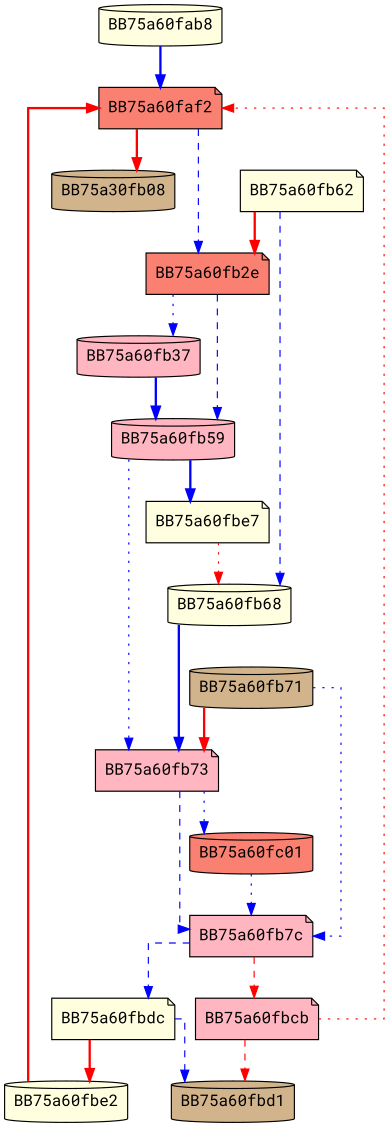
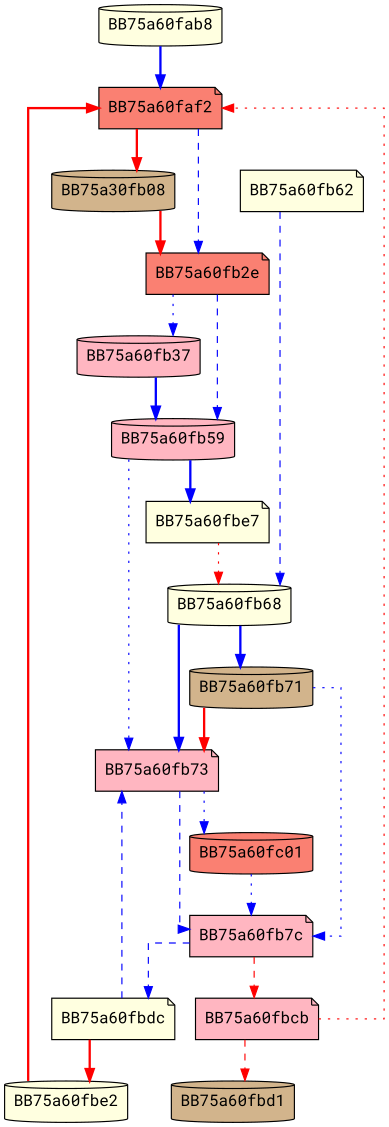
edge "BB75a60fb62" -> "BB75a60fb2e": now "BB75a30fb08" -> "BB75a60fb2e"
edge "BB75a60fb68" -> "BB75a60fb71": added
edge "BB75a60fbdc" -> "BB75a60fbd1": now "BB75a60fbdc" -> "BB75a60fb73"
